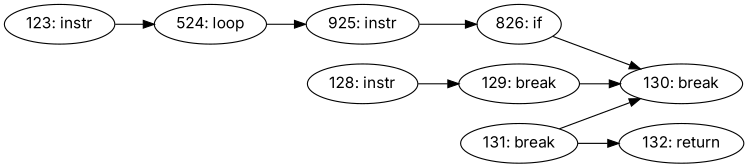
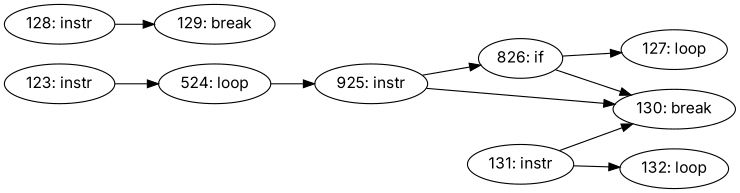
node "127: loop": added
edge "129: break" -> "130: break": now "925: instr" -> "130: break"
node "131: break": label "131: break" -> "131: instr"
node "132: return": label "132: return" -> "132: loop"
